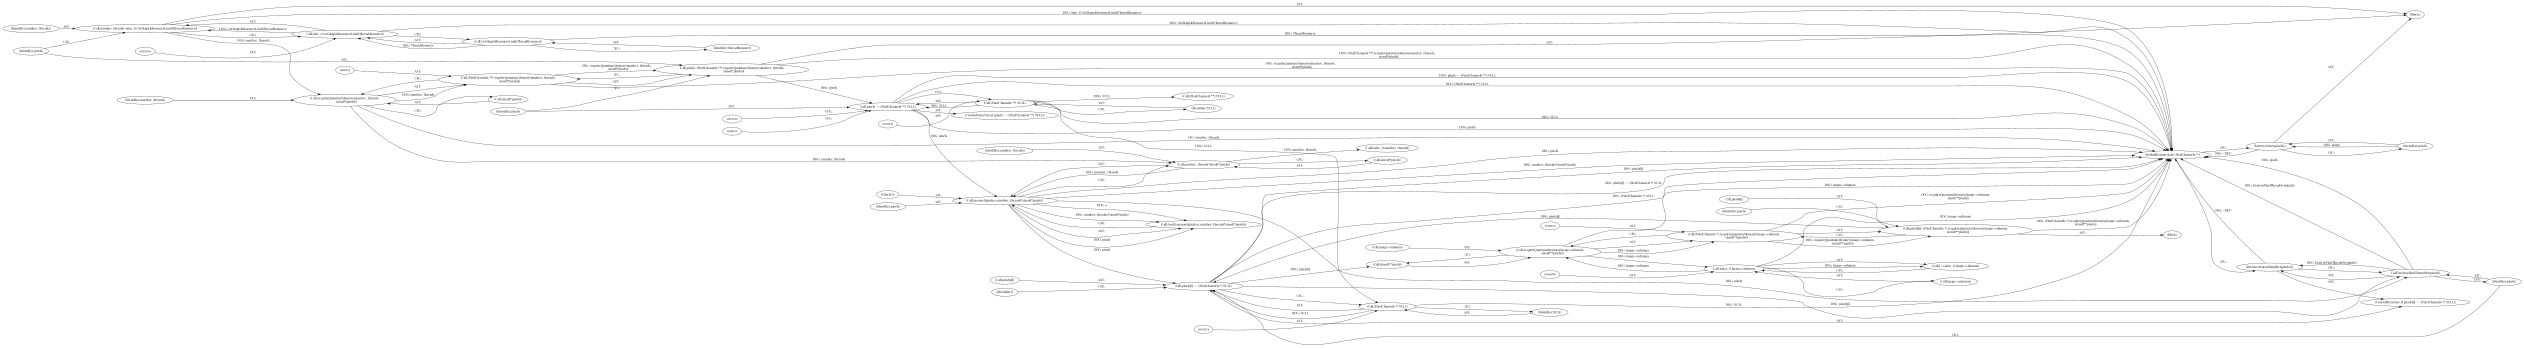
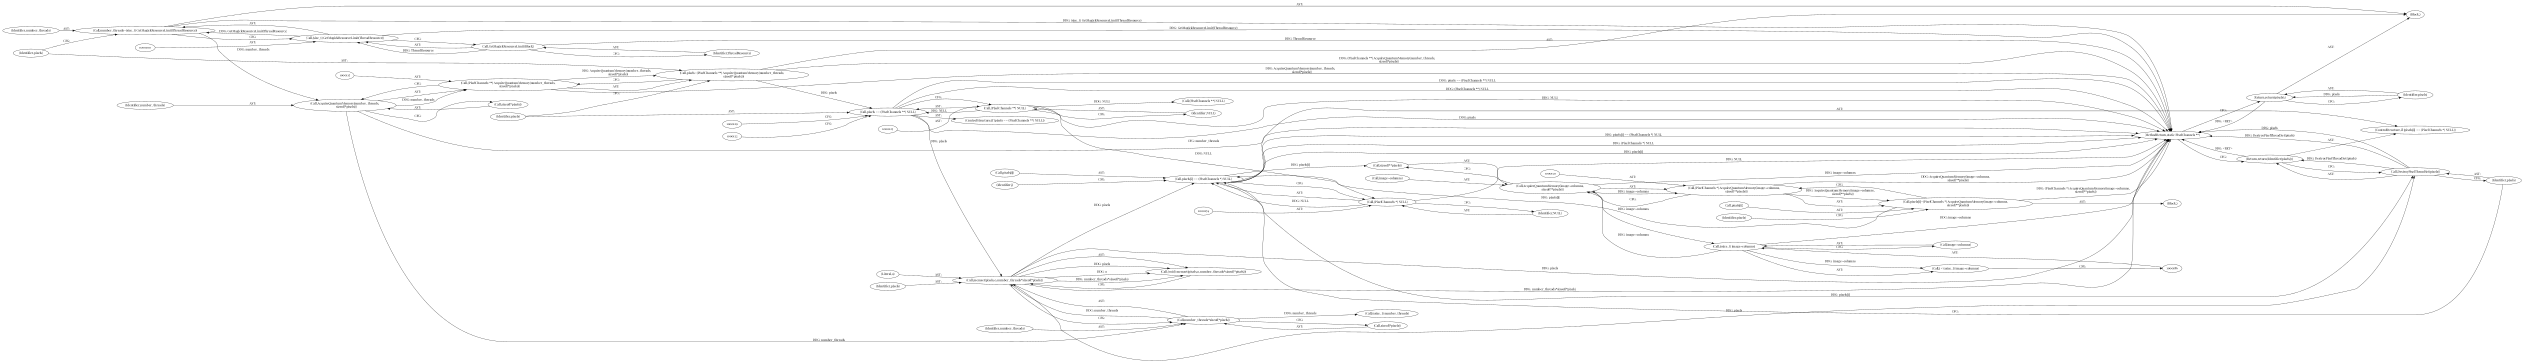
node "(Call,GetMagickResourceLimit(ThreadResource))": label "(Call,GetMagickResourceLimit(ThreadResource))" -> "(Call,GetMagickResourceLimit(Block))"
edge "(Call,j < (ssize_t) image->columns)" -> "(Call,(ssize_t) image->columns)": now "(Call,j < (ssize_t) image->columns)" -> "1000186"
